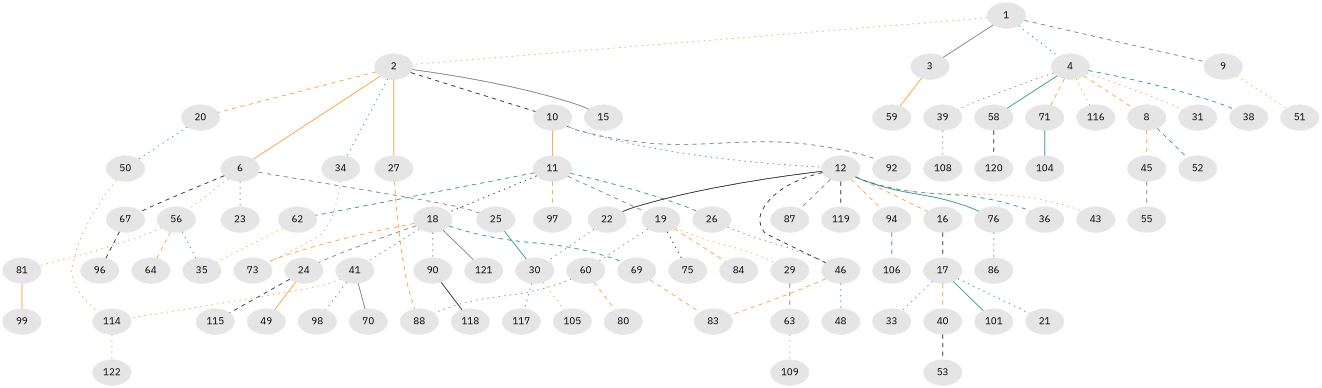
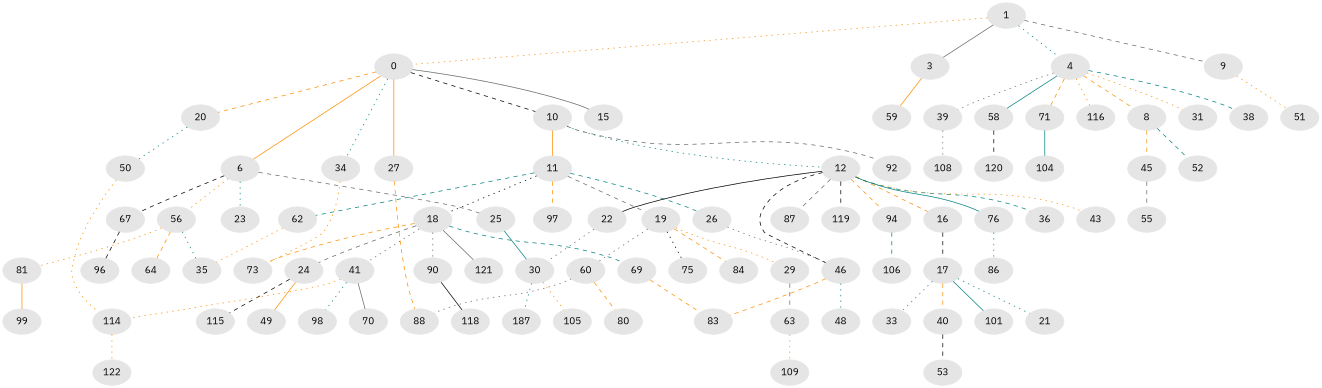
node "2": label "2" -> "0"
node "117": label "117" -> "187"
